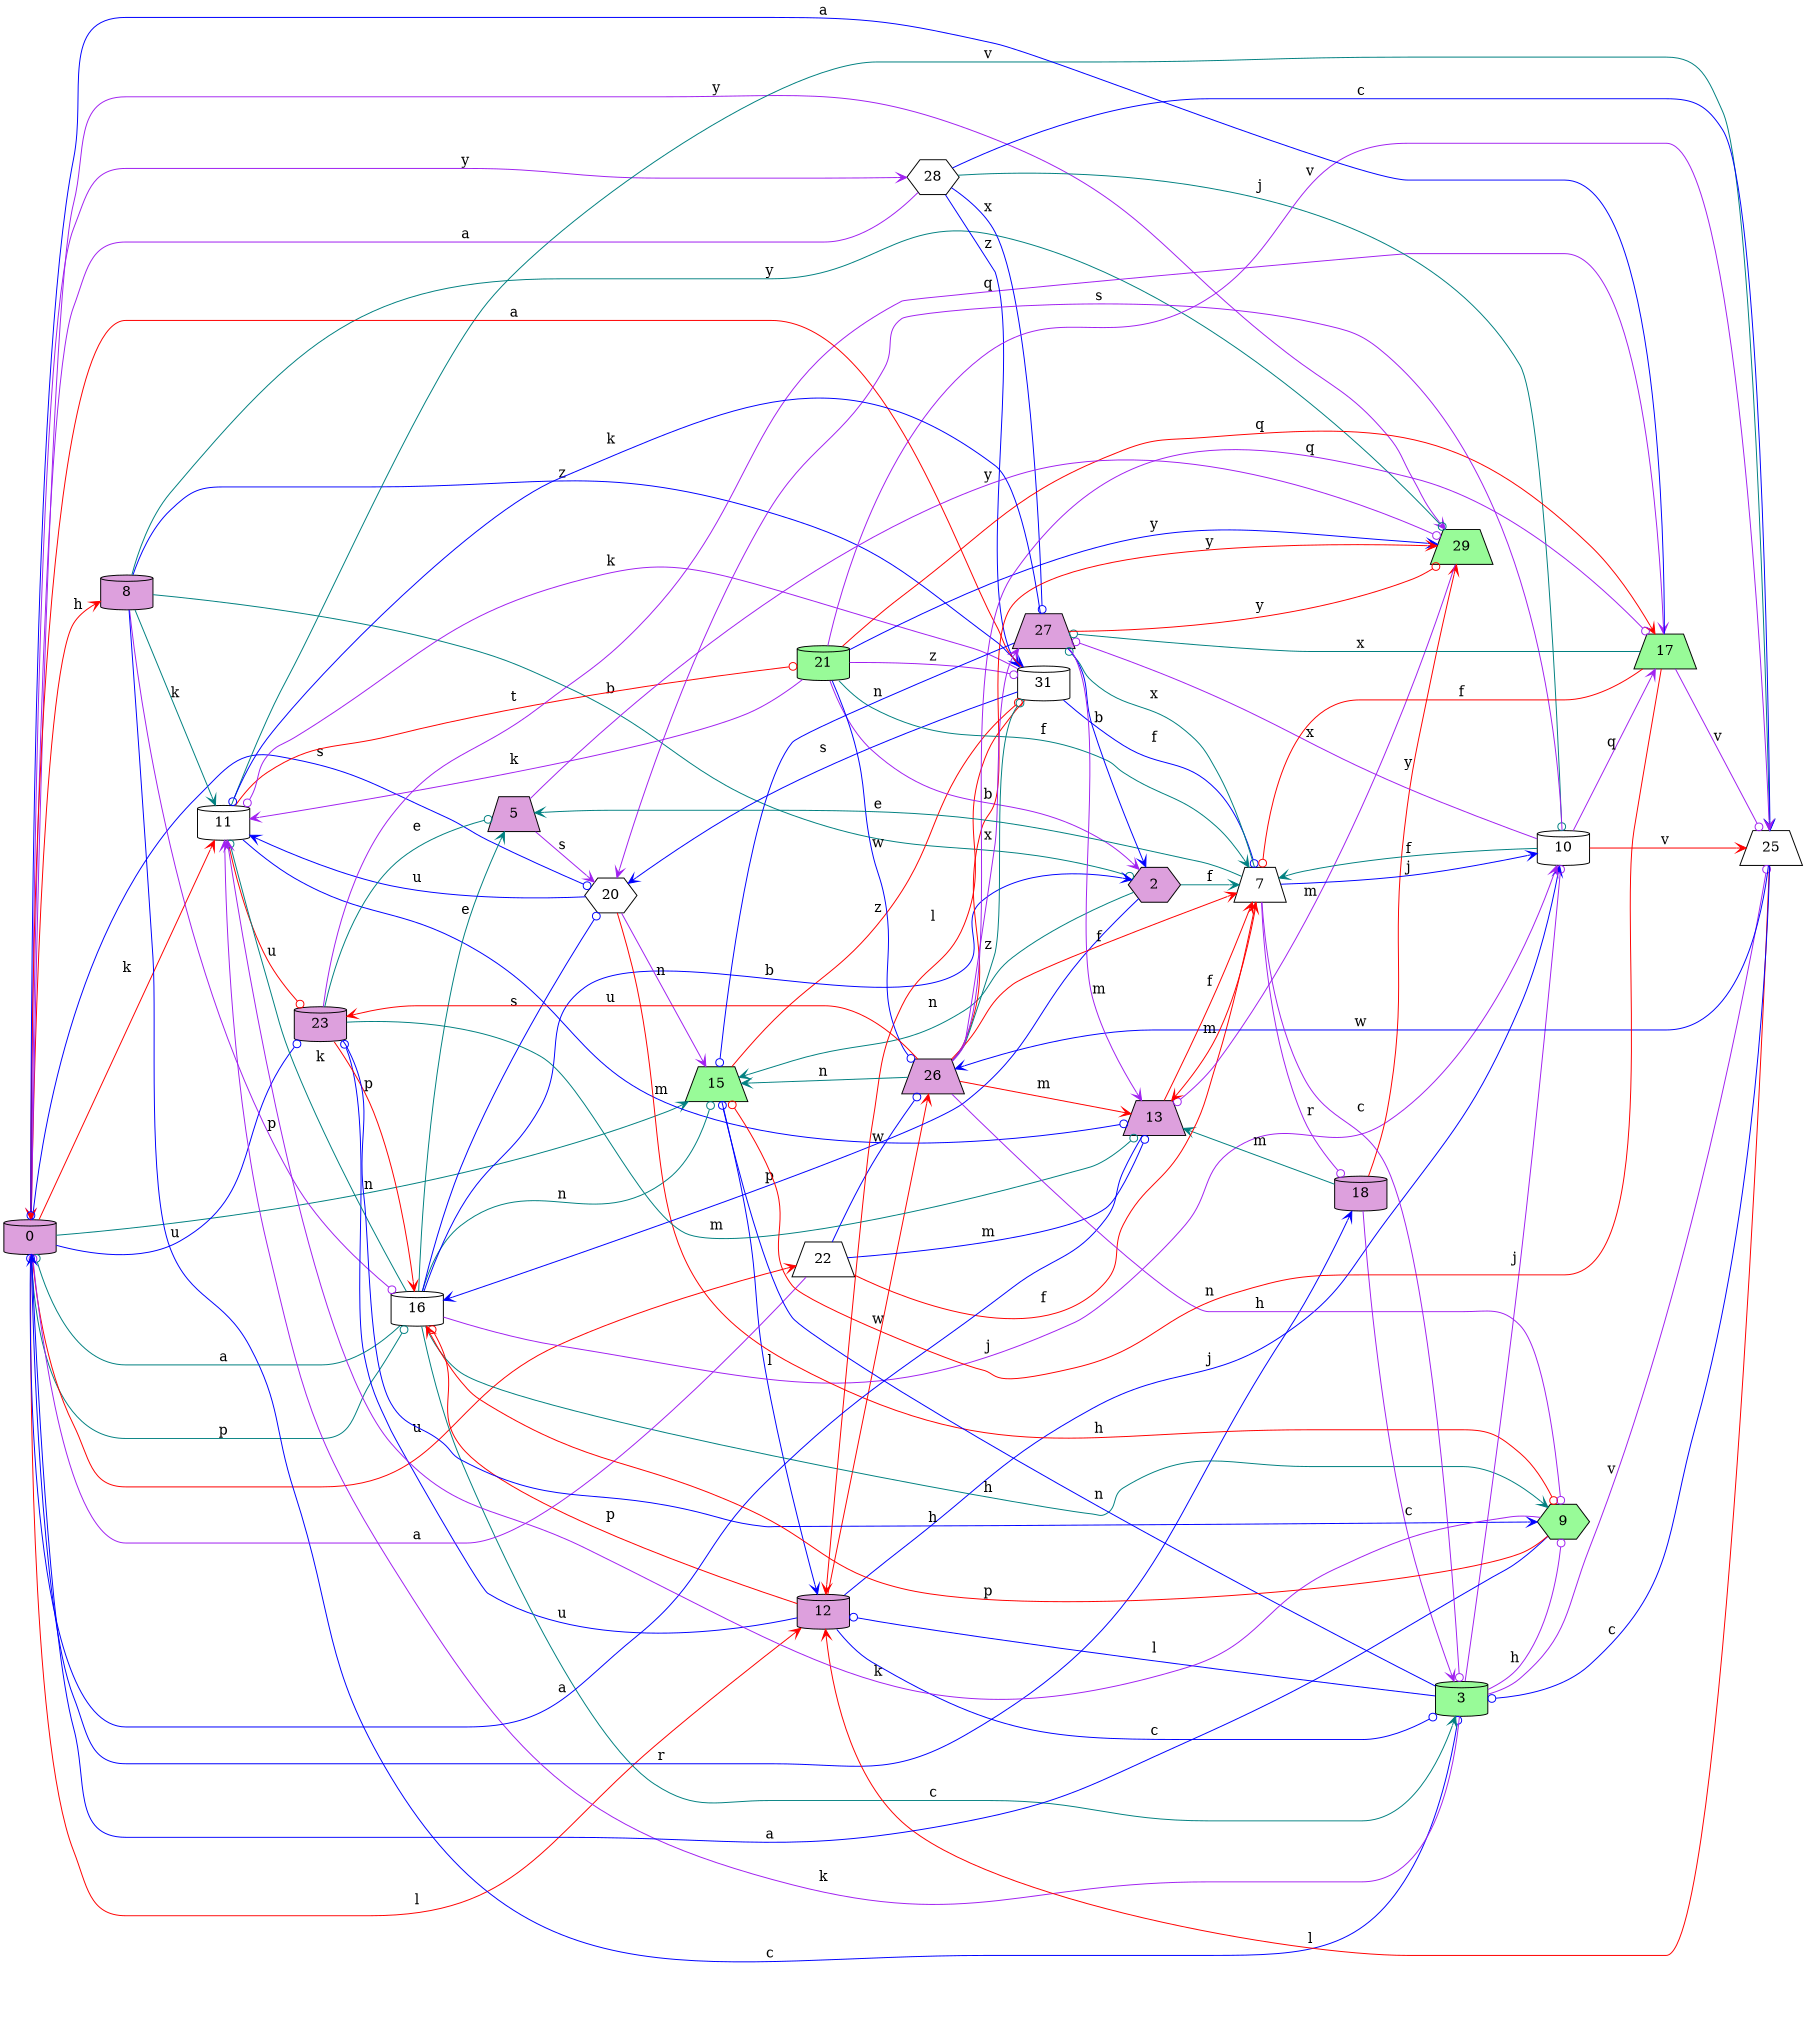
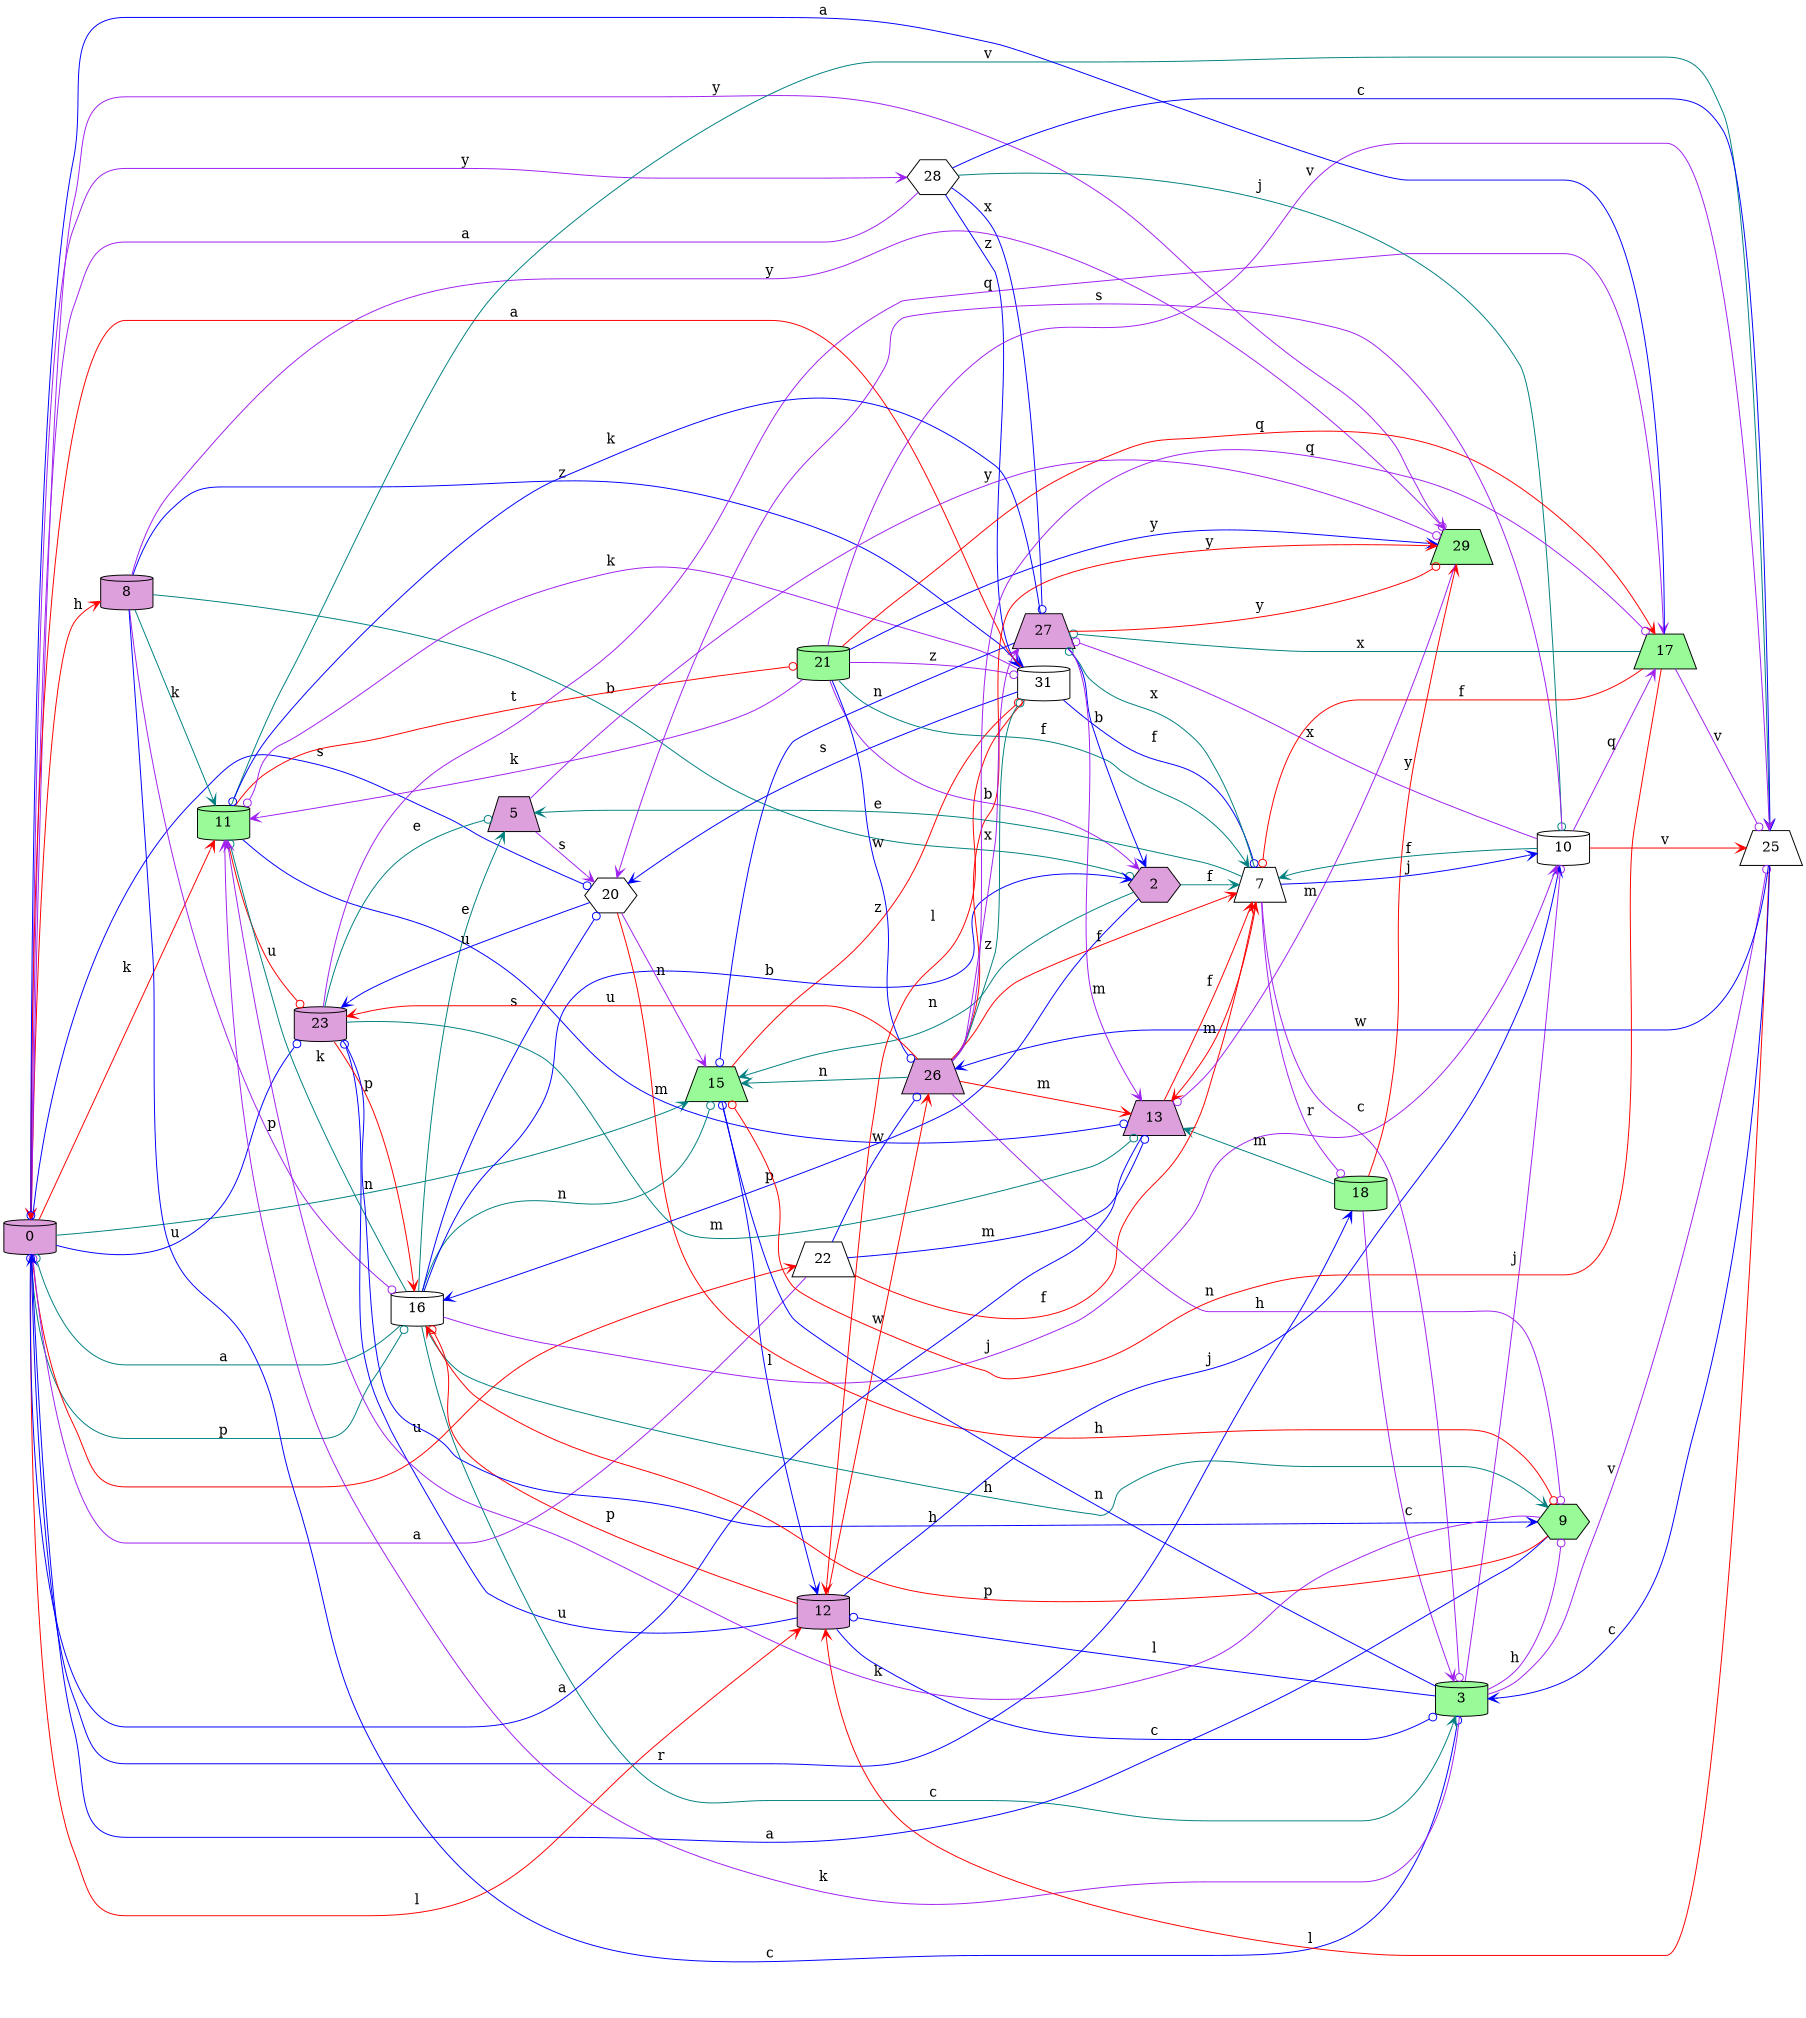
edge "8" -> "29": color teal -> purple
node "11": fillcolor white -> palegreen
edge "20" -> "11": now "20" -> "23"
node "18": fillcolor plum -> palegreen
edge "25" -> "3": arrowhead odot -> vee
